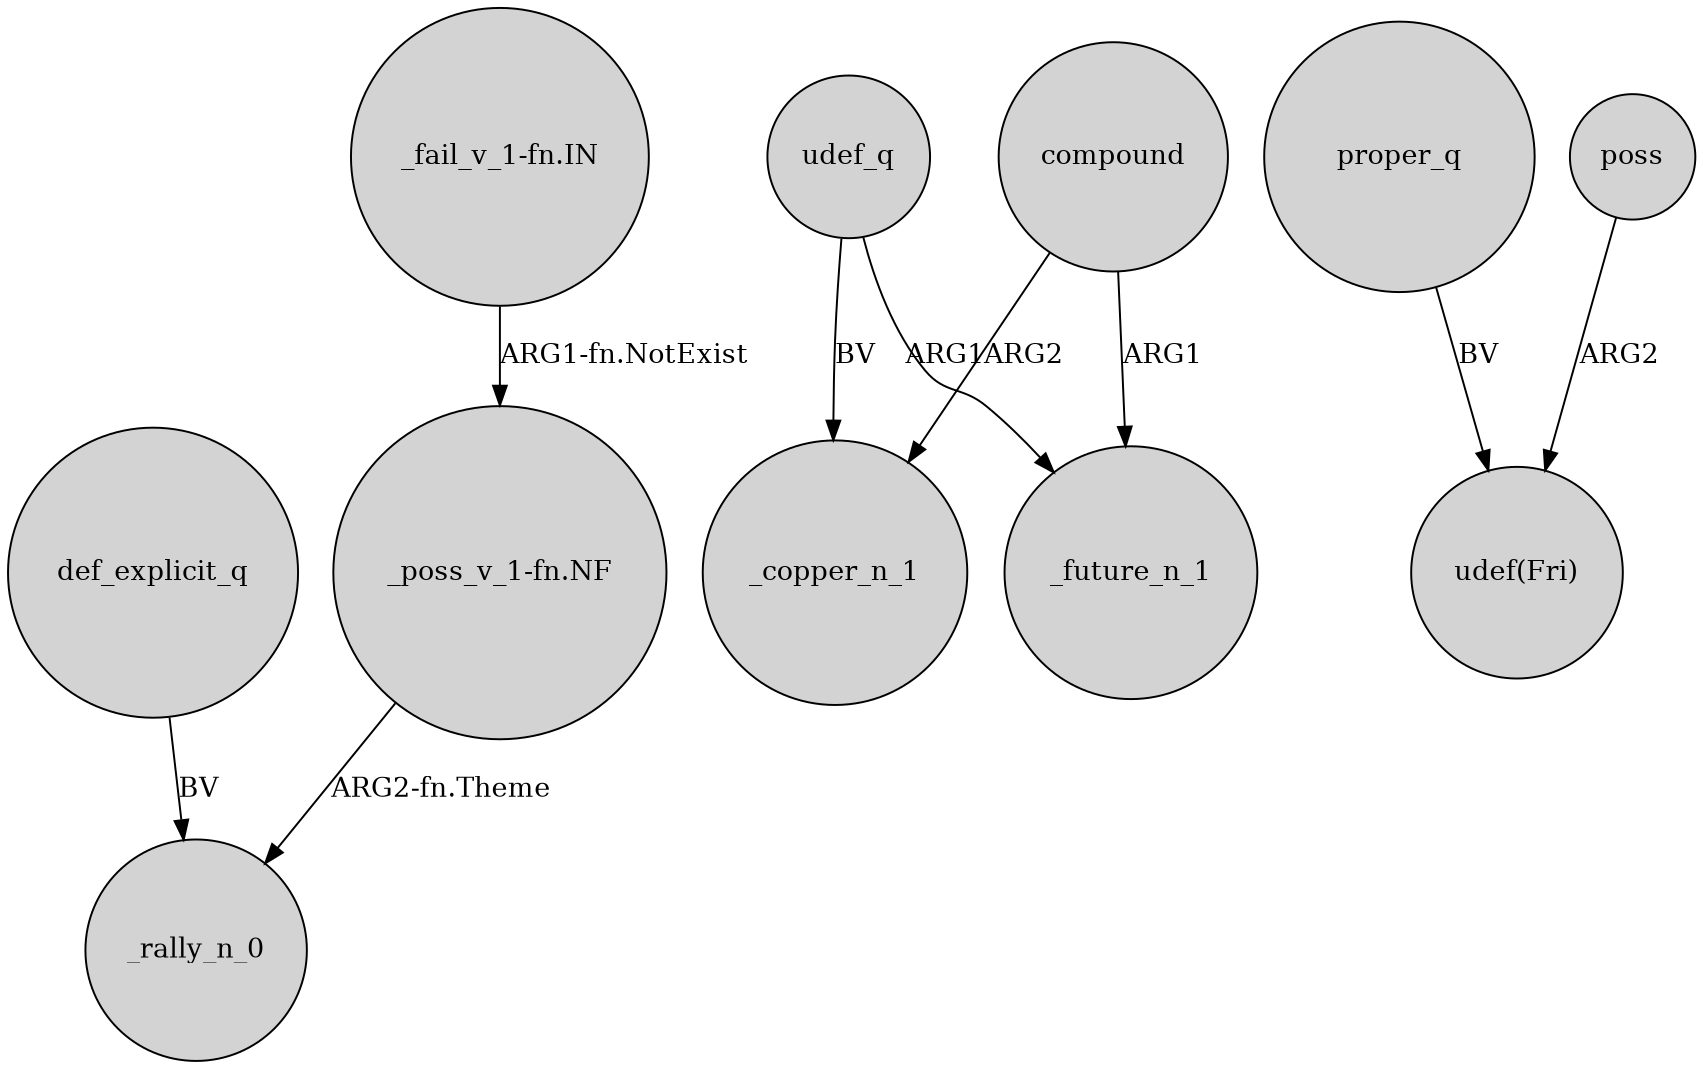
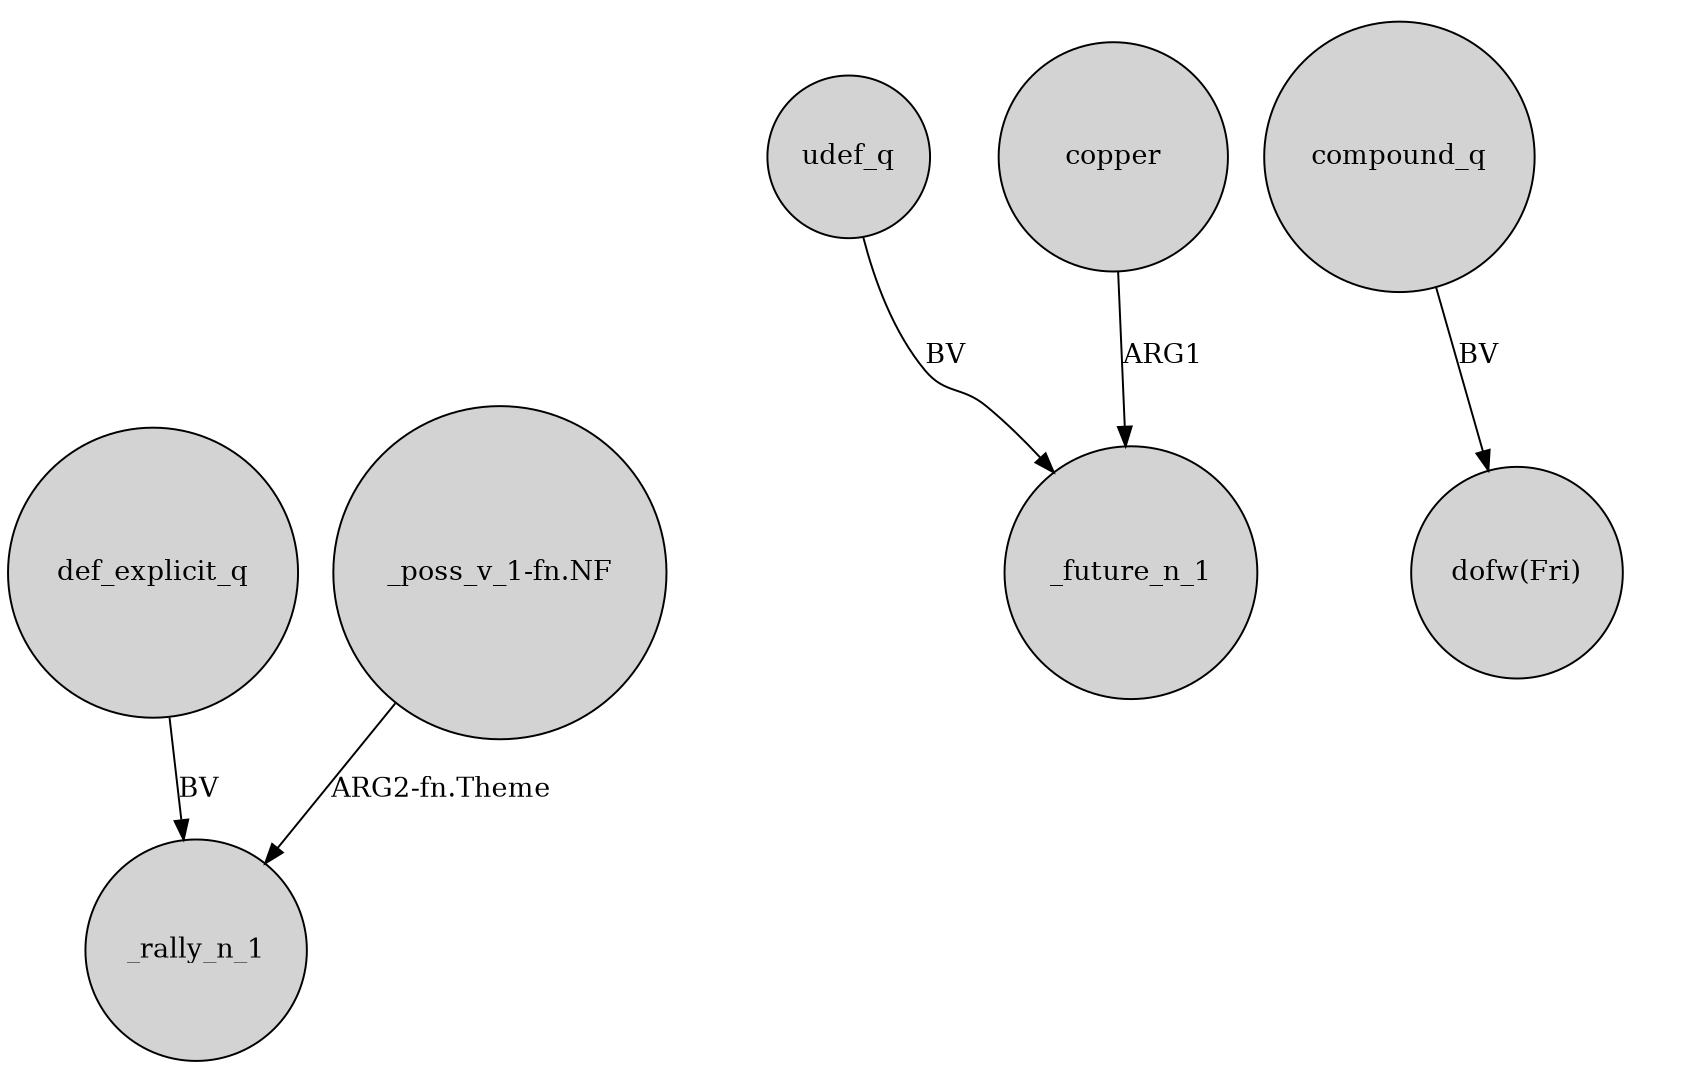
node "_fail_v_1-fn.IN": removed
node "compound": label "compound" -> "copper"
node "proper_q": label "proper_q" -> "compound_q"
node "poss": removed
edge "udef_q" -> "_future_n_1": label "ARG1" -> "BV"
node "_copper_n_1": removed
node "udef(Fri)": label "udef(Fri)" -> "dofw(Fri)"
node "_rally_n_0": label "_rally_n_0" -> "_rally_n_1"
